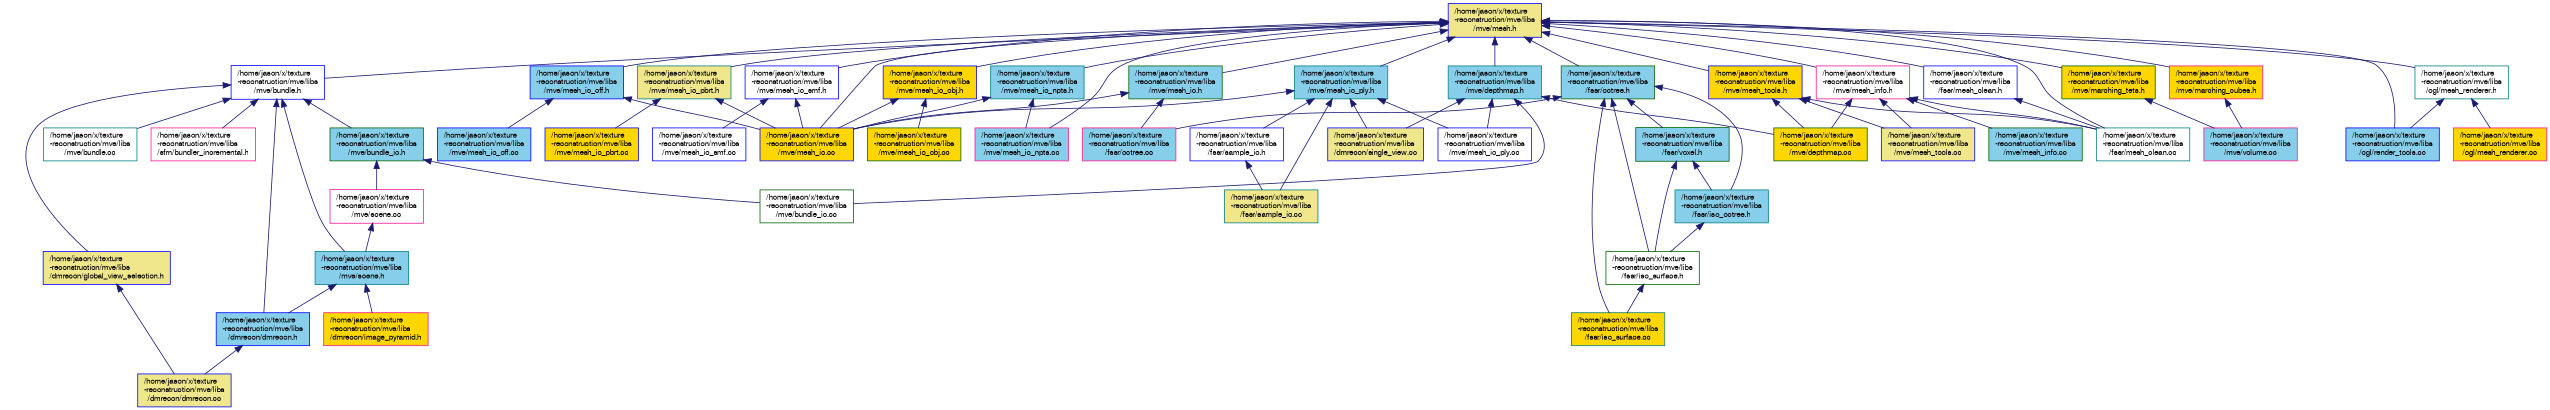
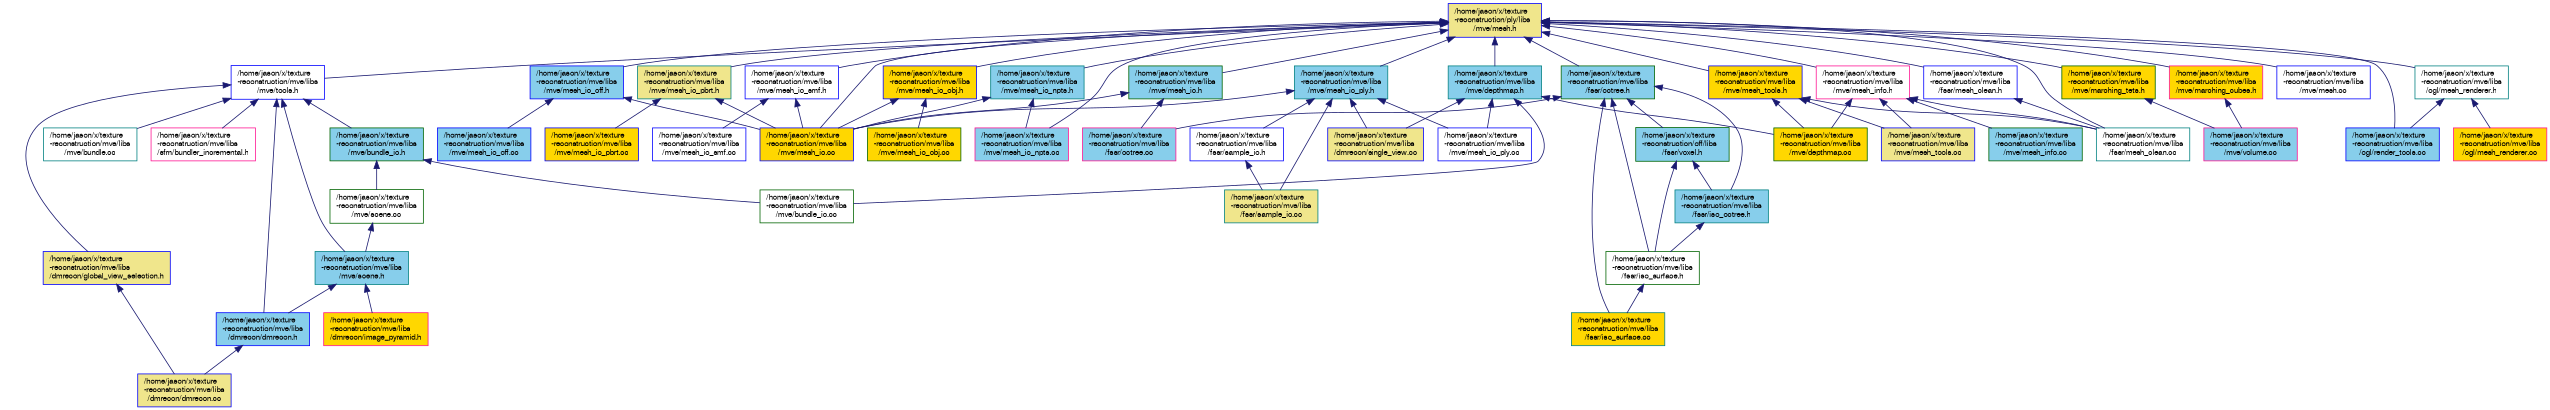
node "/home/jason/x/texture -reconstruction/mve/libs /mve/mesh.h": label "/home/jason/x/texture -reconstruction/mve/libs /mve/mesh.h" -> "/home/jason/x/texture -reconstruction/ply/libs /mve/mesh.h"
node "/home/jason/x/texture -reconstruction/mve/libs /mve/bundle.h": label "/home/jason/x/texture -reconstruction/mve/libs /mve/bundle.h" -> "/home/jason/x/texture -reconstruction/mve/libs /mve/tools.h"
node "/home/jason/x/texture -reconstruction/mve/libs /mve/mesh.cc": added
node "/home/jason/x/texture -reconstruction/mve/libs /fssr/voxel.h": label "/home/jason/x/texture -reconstruction/mve/libs /fssr/voxel.h" -> "/home/jason/x/texture -reconstruction/off/libs /fssr/voxel.h"
node "/home/jason/x/texture -reconstruction/mve/libs /mve/scene.cc": color deeppink -> darkgreen
